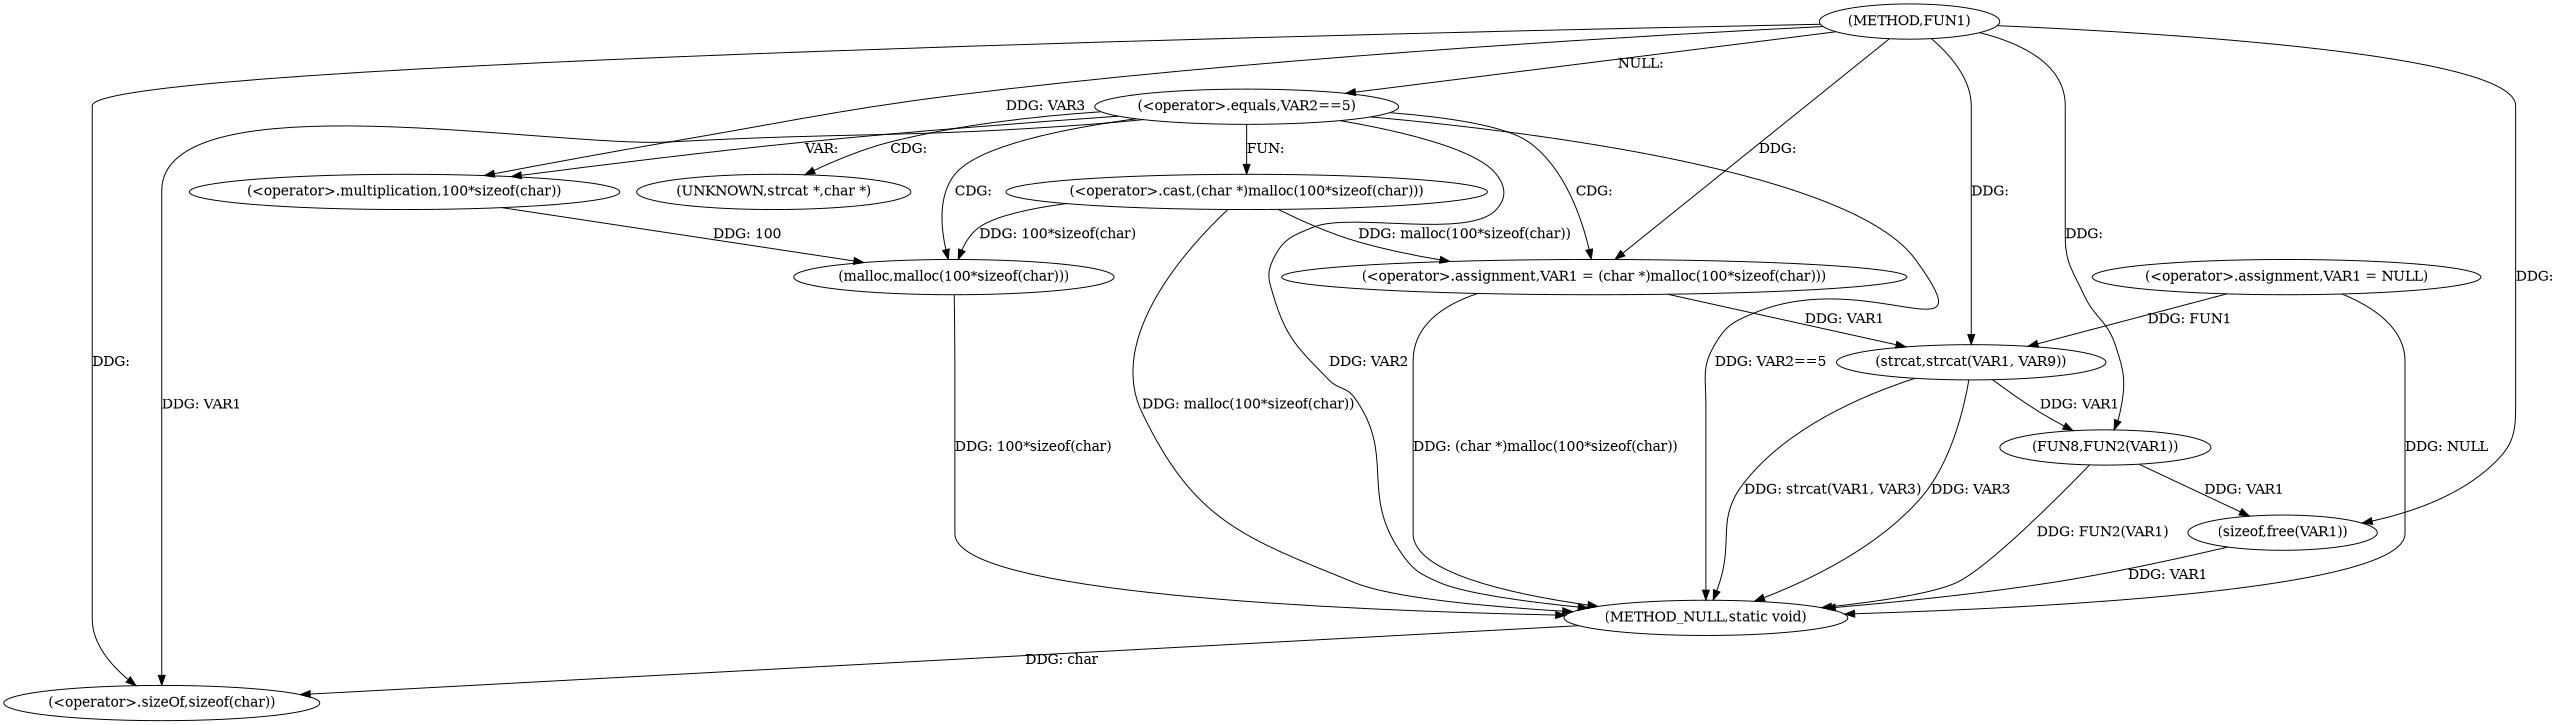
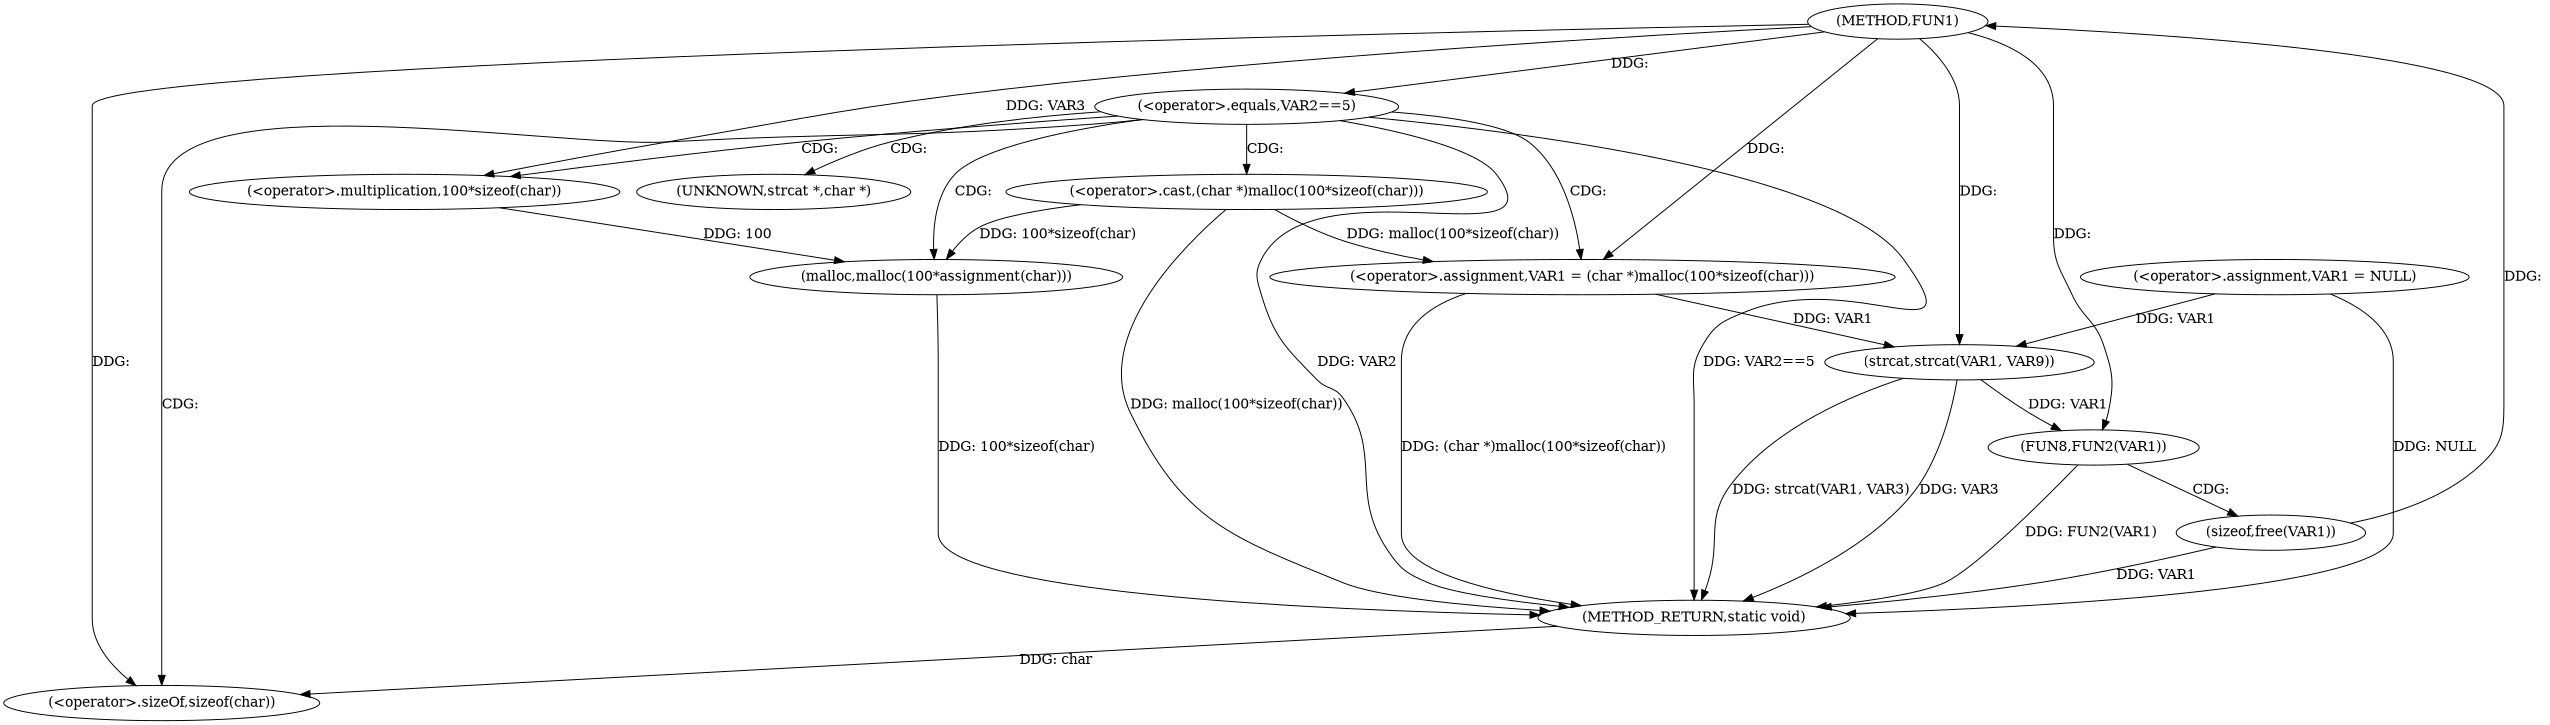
edge "(METHOD,FUN1)" -> "(<operator>.equals,VAR2==5)": label "NULL: " -> "DDG: "
edge "(METHOD,FUN1)" -> "(sizeof,free(VAR1))": reversed
edge "(<operator>.equals,VAR2==5)" -> "(<operator>.multiplication,100*sizeof(char))": label "VAR: " -> "CDG: "
edge "(<operator>.equals,VAR2==5)" -> "(<operator>.cast,(char *)malloc(100*sizeof(char)))": label "FUN: " -> "CDG: "
node "(malloc,malloc(100*sizeof(char)))": label "(malloc,malloc(100*sizeof(char)))" -> "(malloc,malloc(100*assignment(char)))"
edge "(<operator>.assignment,VAR1 = NULL)" -> "(strcat,strcat(VAR1, VAR9))": label "DDG: FUN1" -> "DDG: VAR1"
edge "(<operator>.equals,VAR2==5)" -> "(<operator>.sizeOf,sizeof(char))": label "DDG: VAR1" -> "CDG: "
edge "(FUN8,FUN2(VAR1))" -> "(sizeof,free(VAR1))": label "DDG: VAR1" -> "CDG: "
node "(METHOD_NULL,static void)": label "(METHOD_NULL,static void)" -> "(METHOD_RETURN,static void)"
